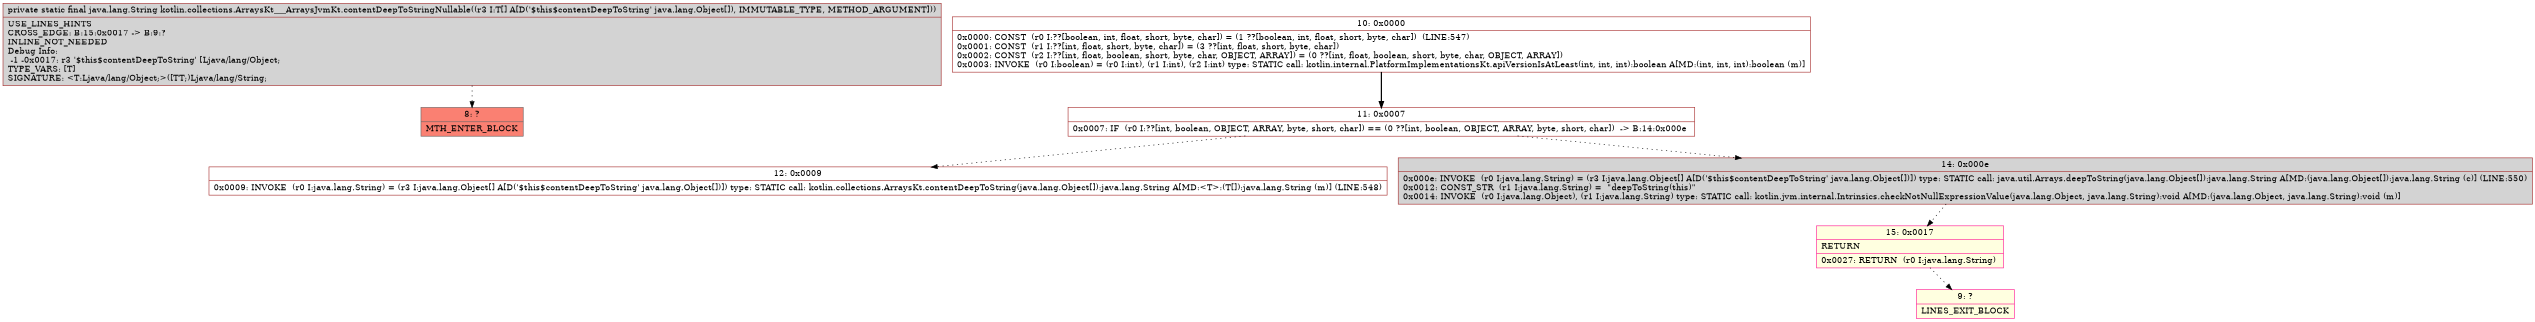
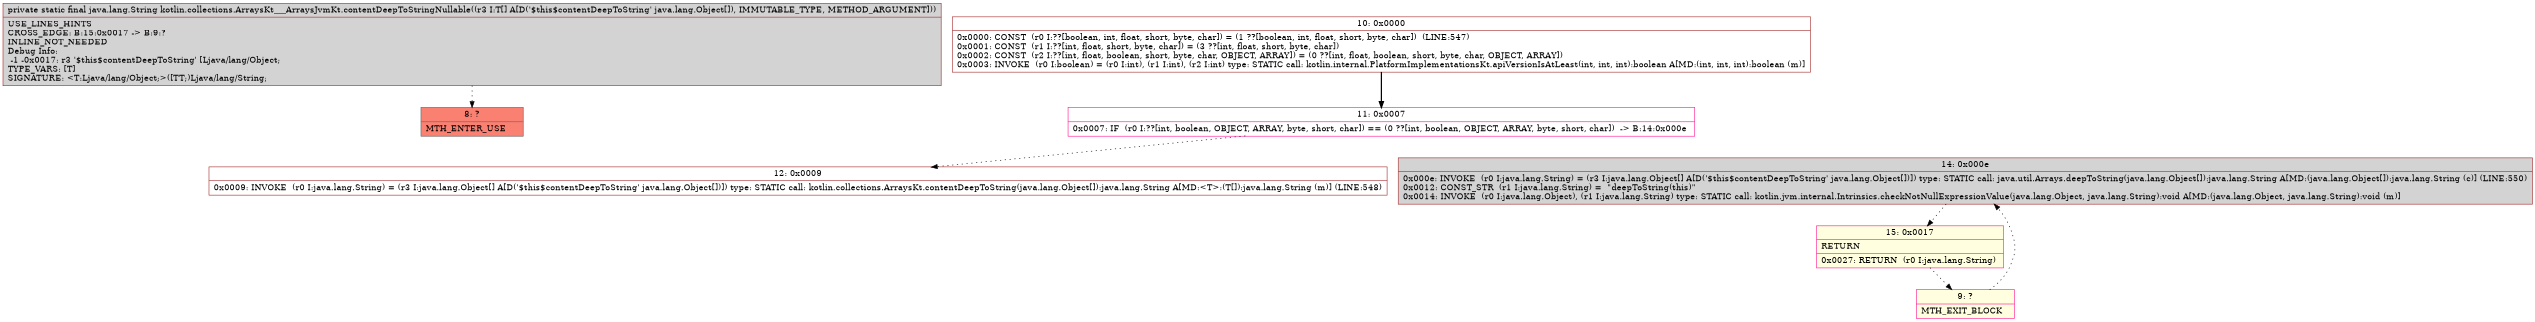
node "11: 0x0007": color brown -> deeppink
node "8: ?": text "MTH_ENTER_BLOCK" -> "MTH_ENTER_USE"
edge "11: 0x0007" -> "14: 0x000e": now "9: ?" -> "14: 0x000e"
node "9: ?": text "LINES_EXIT_BLOCK" -> "MTH_EXIT_BLOCK"
